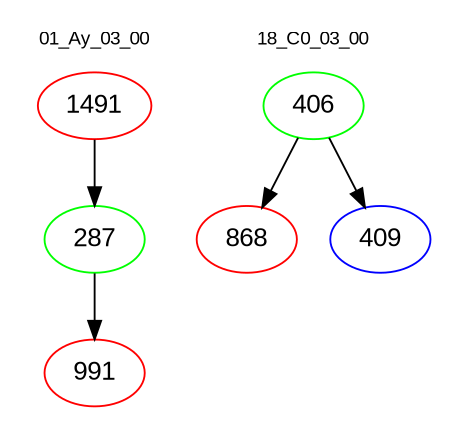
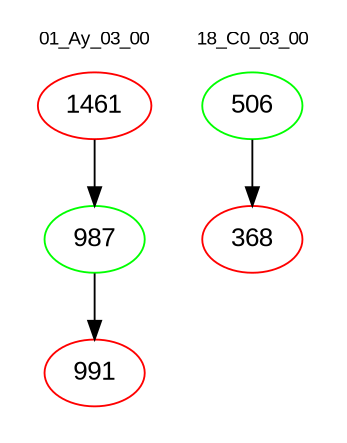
node "1491": label "1491" -> "1461"
node "406": label "406" -> "506"
node "287": label "287" -> "987"
node "868": label "868" -> "368"
node "409": removed
